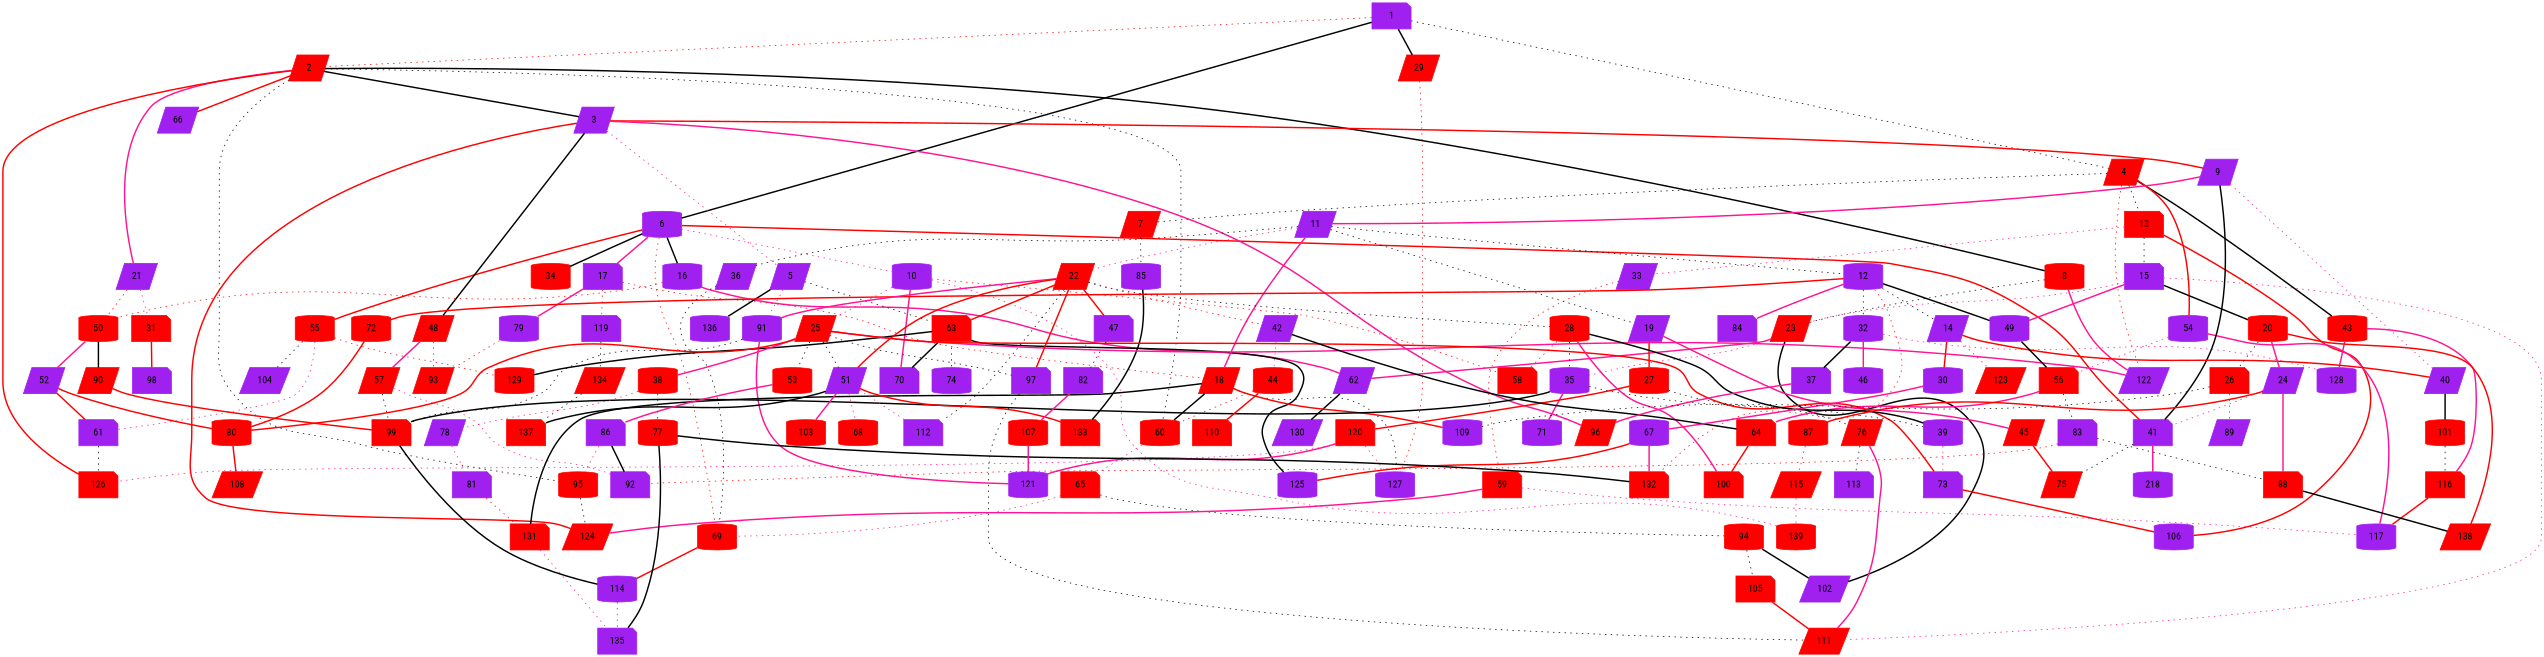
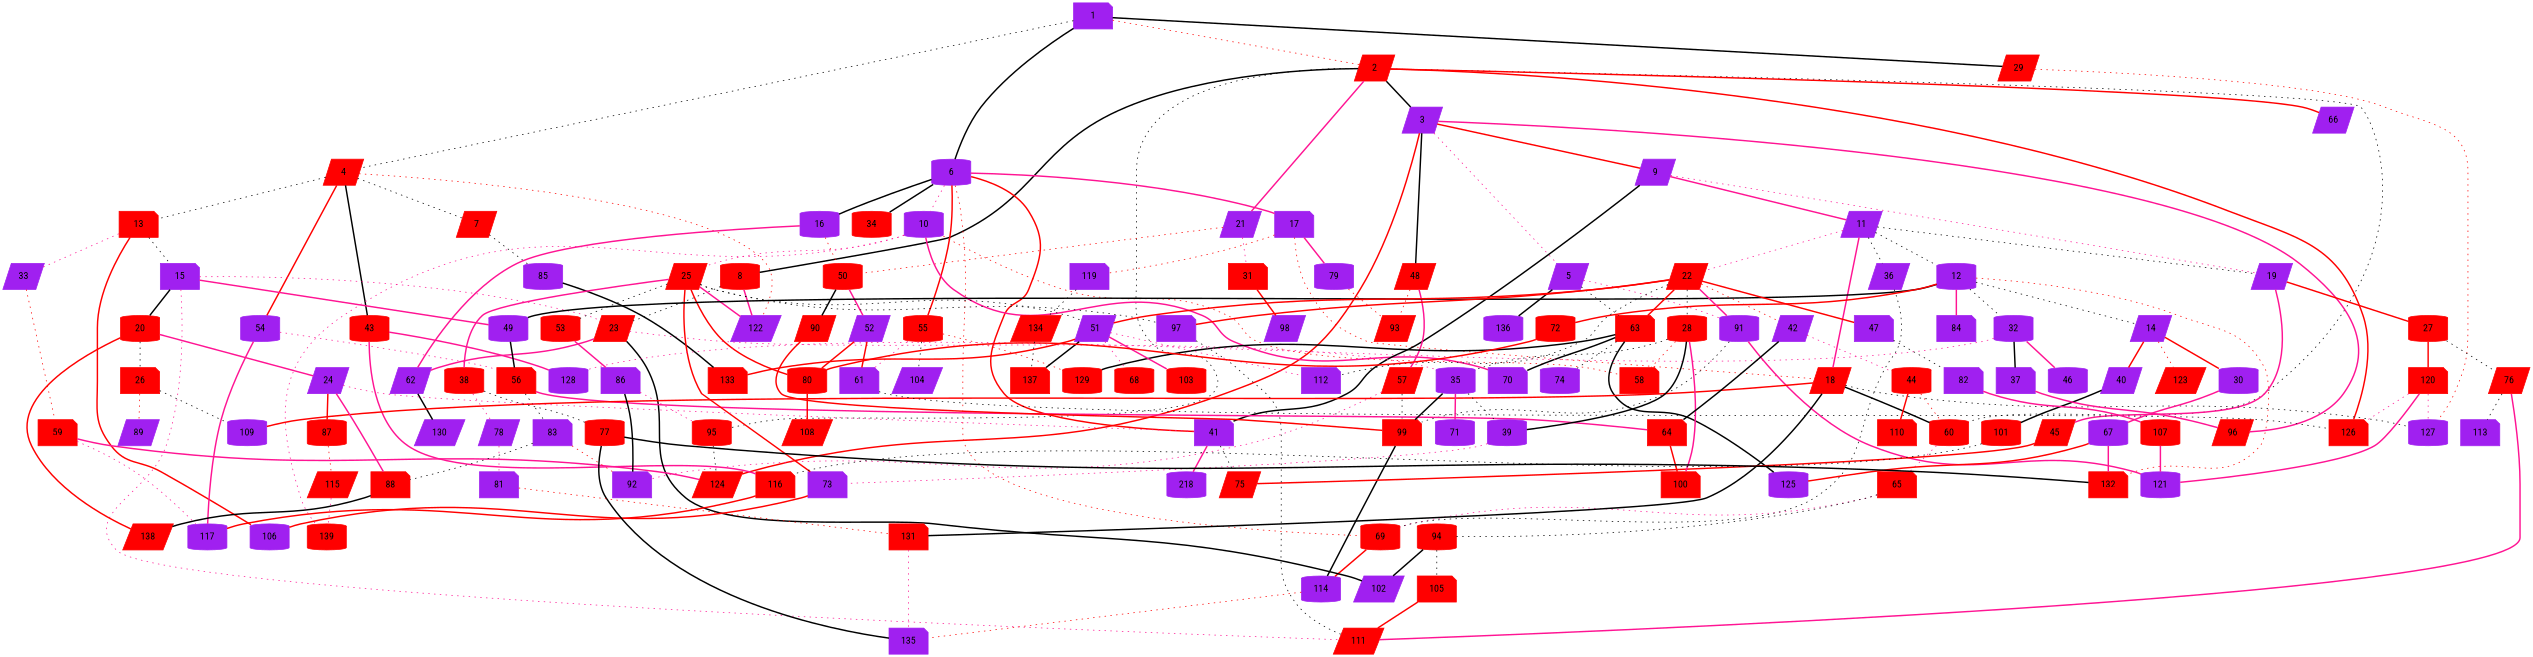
edge "9" -- "40": now "9" -- "19"
node "98": shape note -> parallelogram
